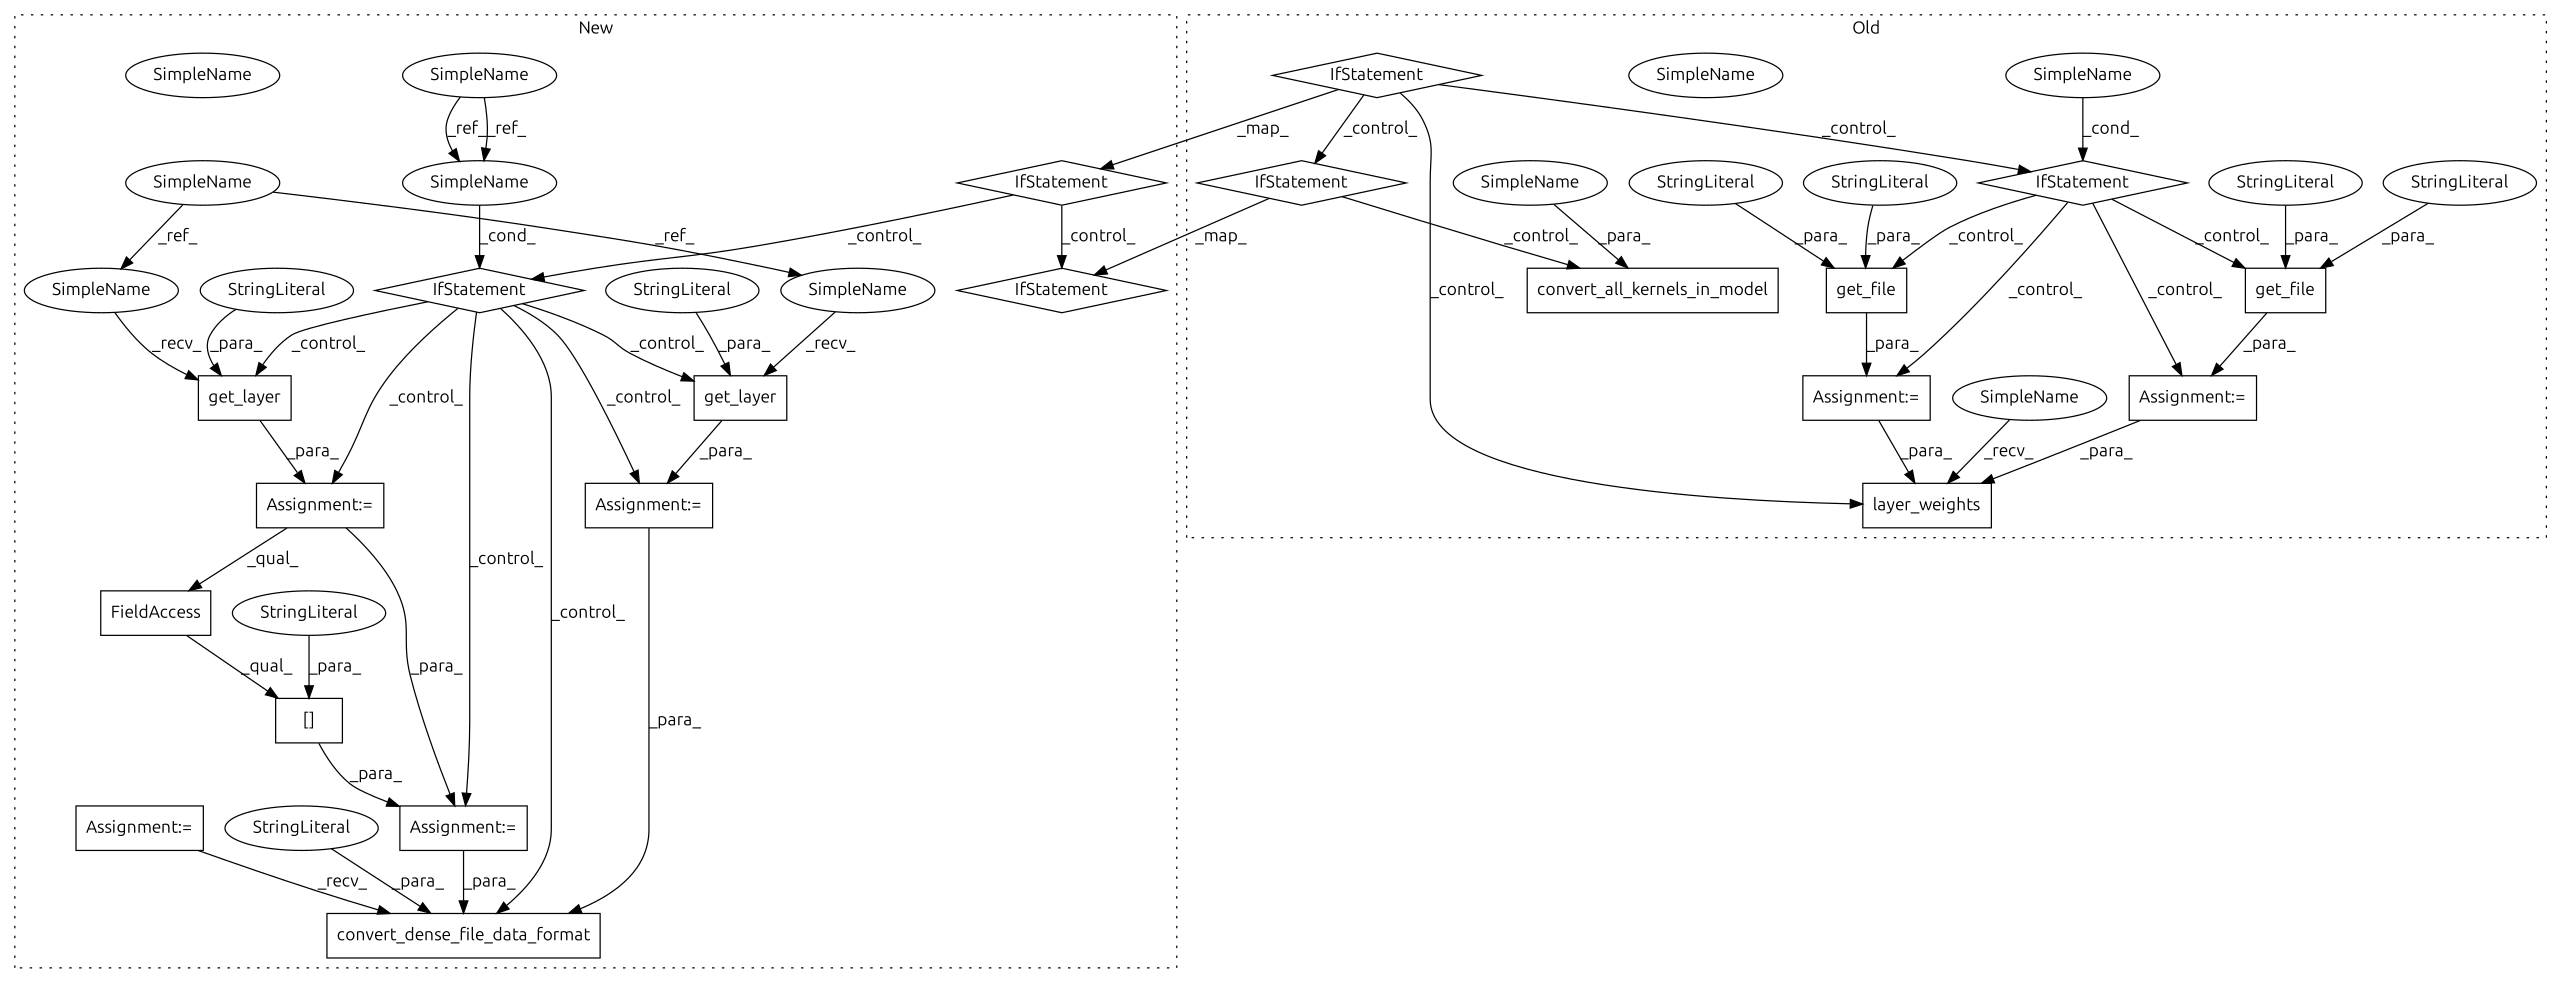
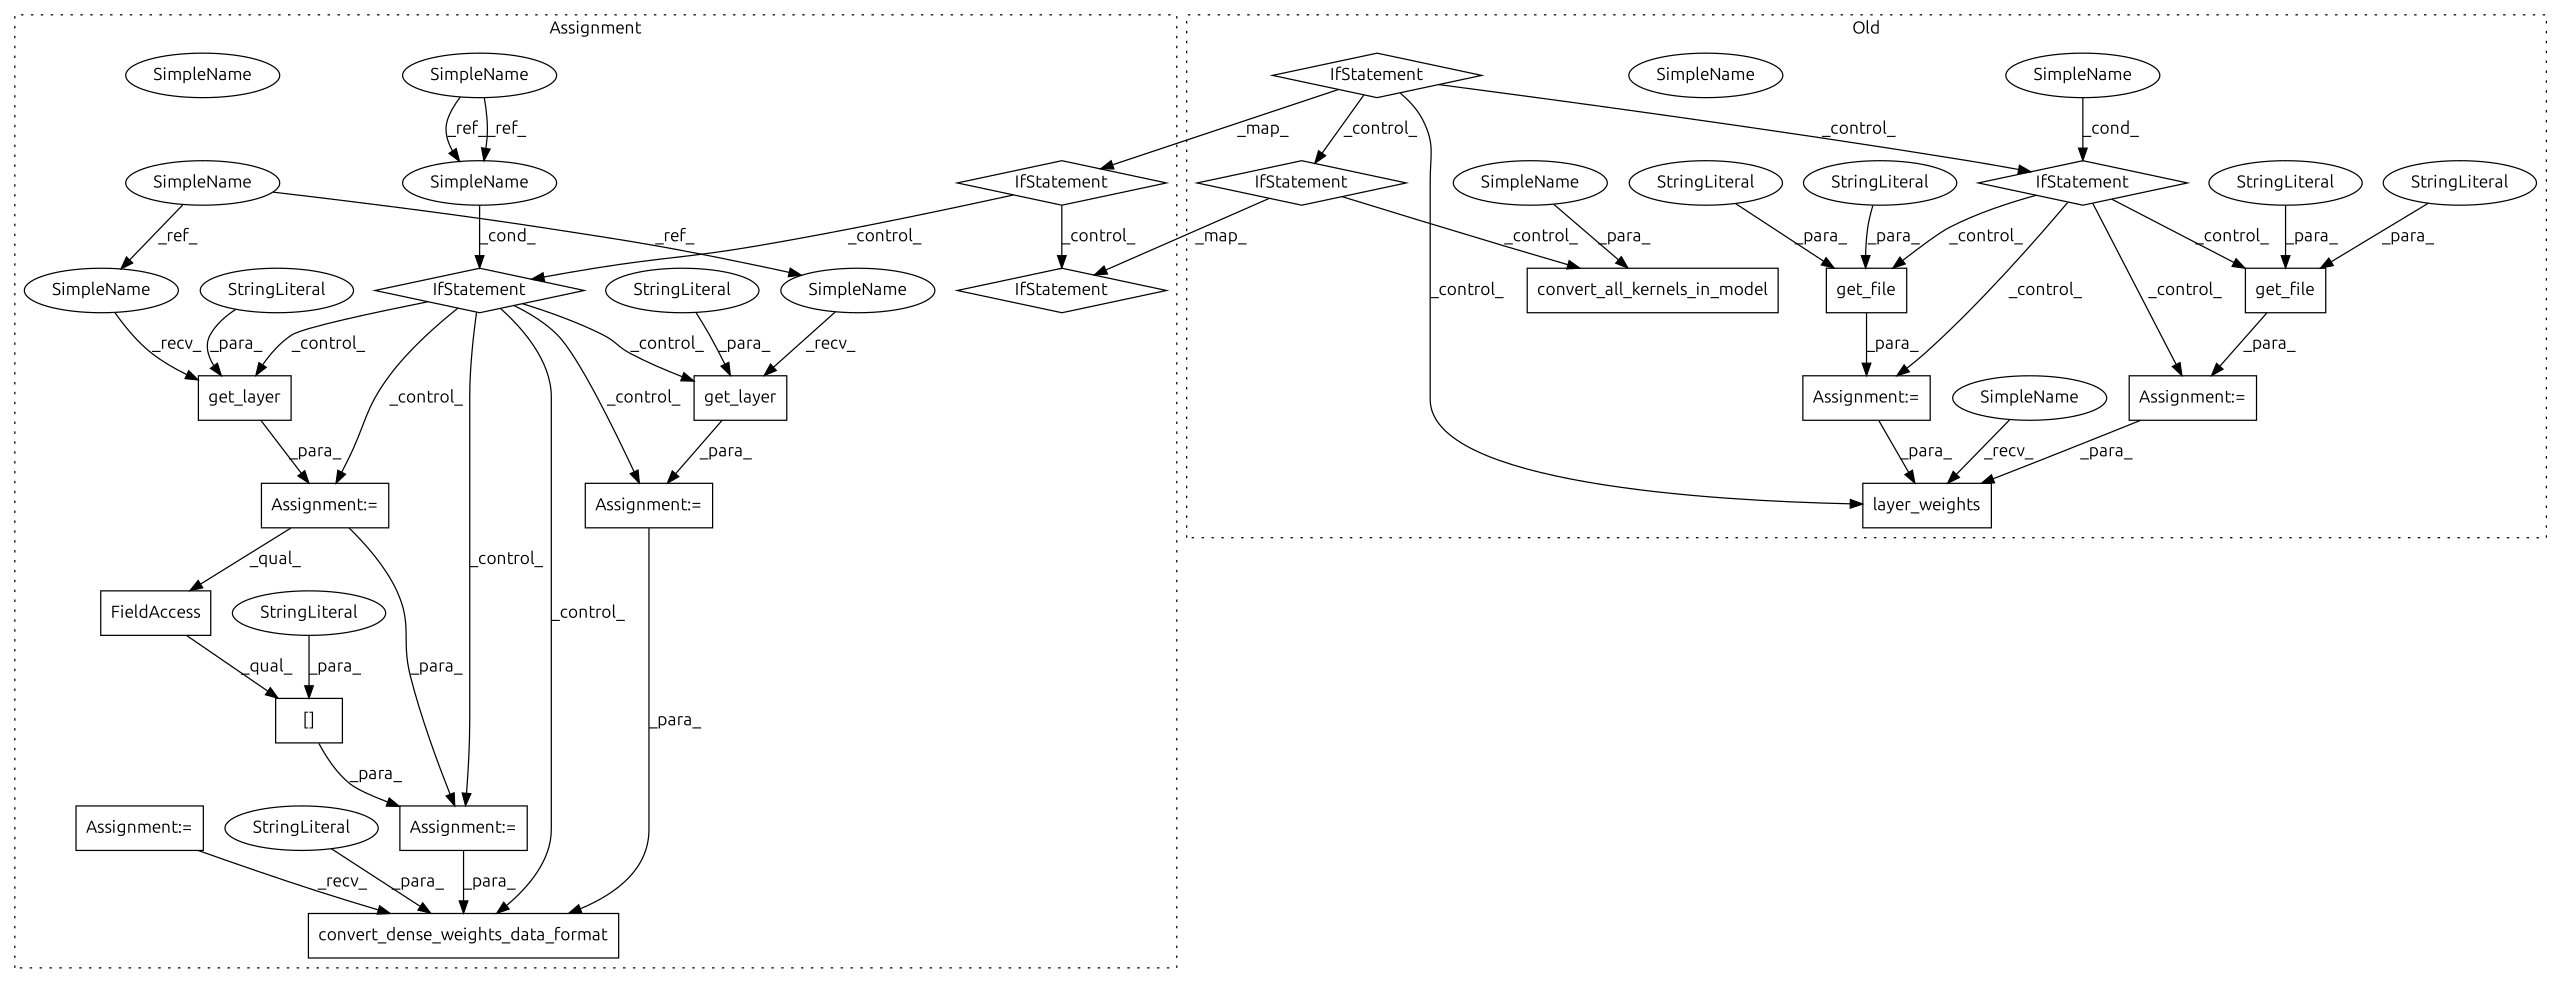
cluster "New": label "New" -> "Assignment"
node "convert_dense_file_data_format": label "convert_dense_file_data_format" -> "convert_dense_weights_data_format"
